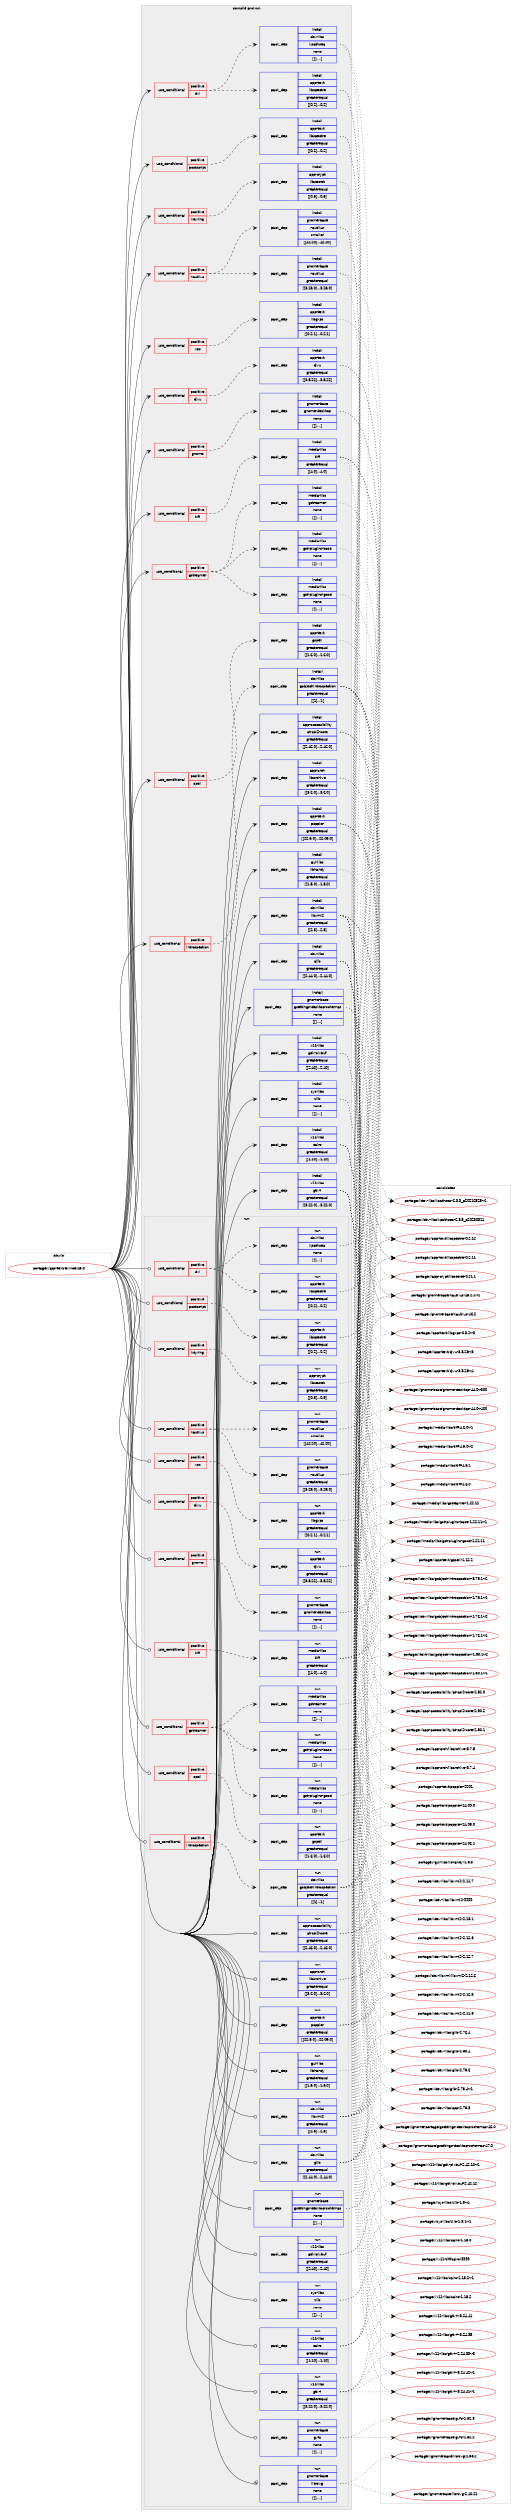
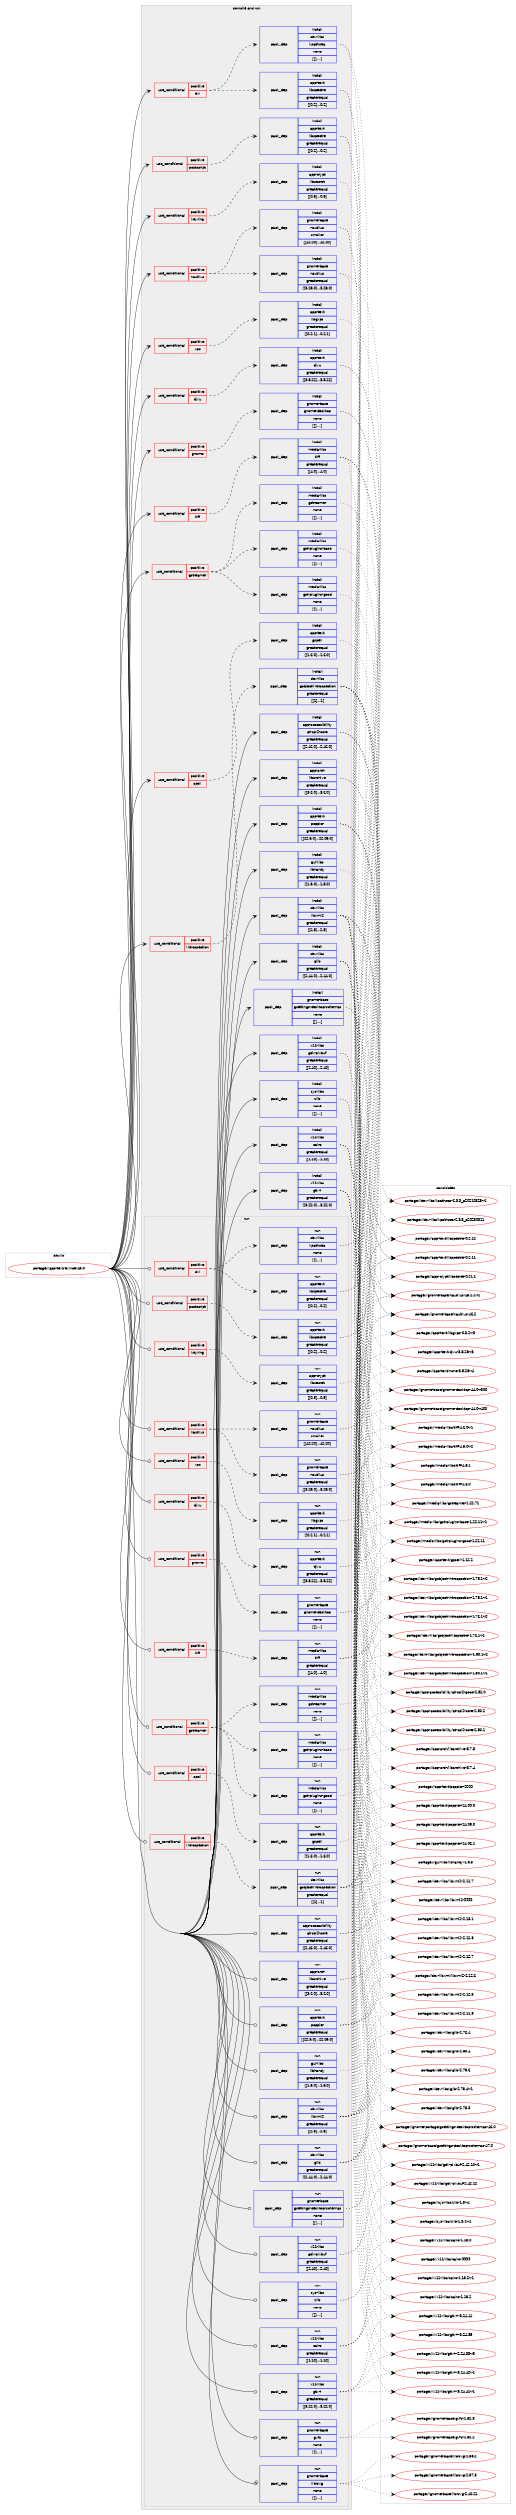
node "portage://app-text/djvu-3.5.28-r4": label "portage://app-text/djvu-3.5.28-r4" -> "portage://app-text/none-3.5.28-r4"
node "portage://media-libs/gstreamer-1.22.11": label "portage://media-libs/gstreamer-1.22.11" -> "portage://media-libs/gstreamer-1.22.71"
node "portage://dev-libs/gobject-introspection-8.78.1-r2": label "portage://dev-libs/gobject-introspection-8.78.1-r2" -> "portage://dev-libs/gobject-introspection-1.78.1-r2"
node "portage://dev-libs/gobject-introspection-1.76.1-r1": label "portage://dev-libs/gobject-introspection-1.76.1-r1" -> "portage://dev-libs/gobject-libspectre-1.76.1-r1"
node "portage://app-accessibility/at-spi2-core-2.52.0": label "portage://app-accessibility/at-spi2-core-2.52.0" -> "portage://app-accessibility/at-spi2-good-2.52.0"
node "portage://app-text/poppler-9991": label "portage://app-text/poppler-9991" -> "portage://app-text/poppler-9999"
node "portage://dev-libs/app-2.78.3": label "portage://dev-libs/app-2.78.3" -> "portage://dev-libs/glib-2.78.3"
node "portage://x11-tiff/cairo-9999": label "portage://x11-tiff/cairo-9999" -> "portage://x11-libs/cairo-9999"
node "portage://gnome-base/librsvg-2.57.3": added
